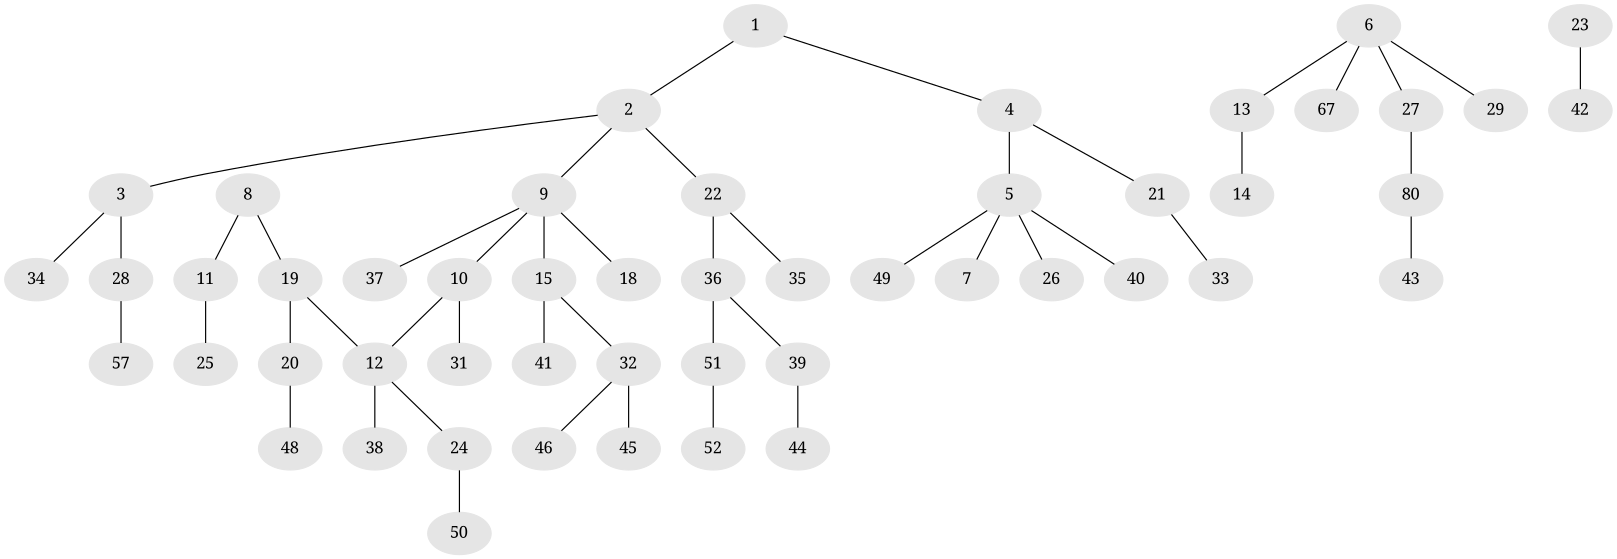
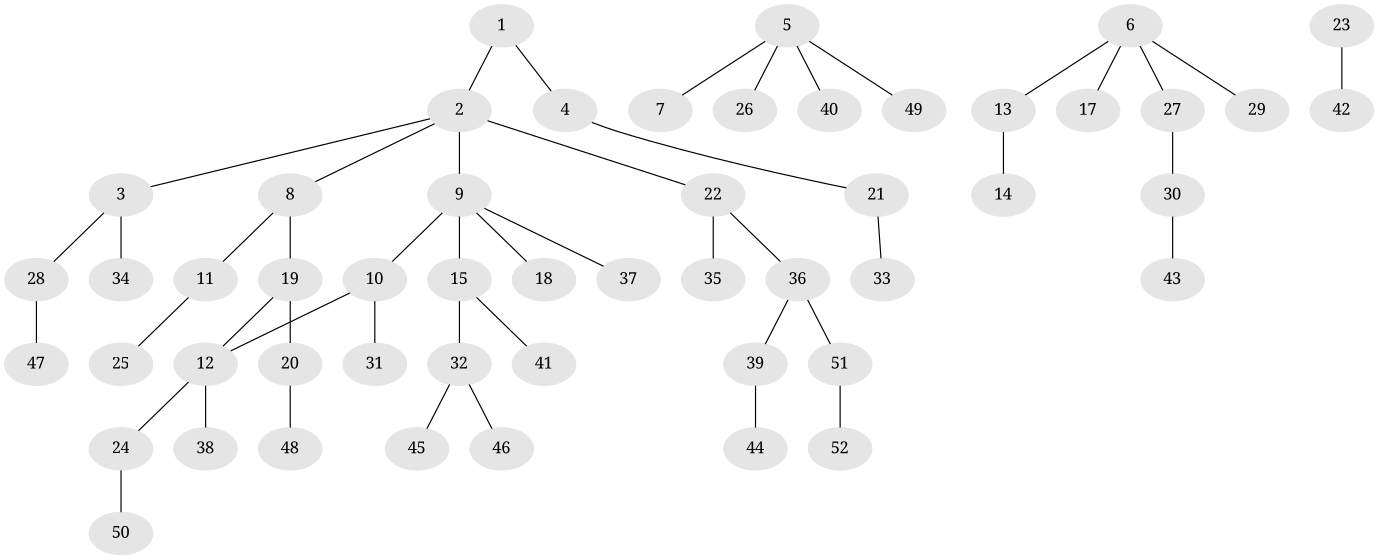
node "67": label "67" -> "17"
edge "2" -- "8": added
edge "4" -- "5": removed
node "80": label "80" -> "30"
node "57": label "57" -> "47"
